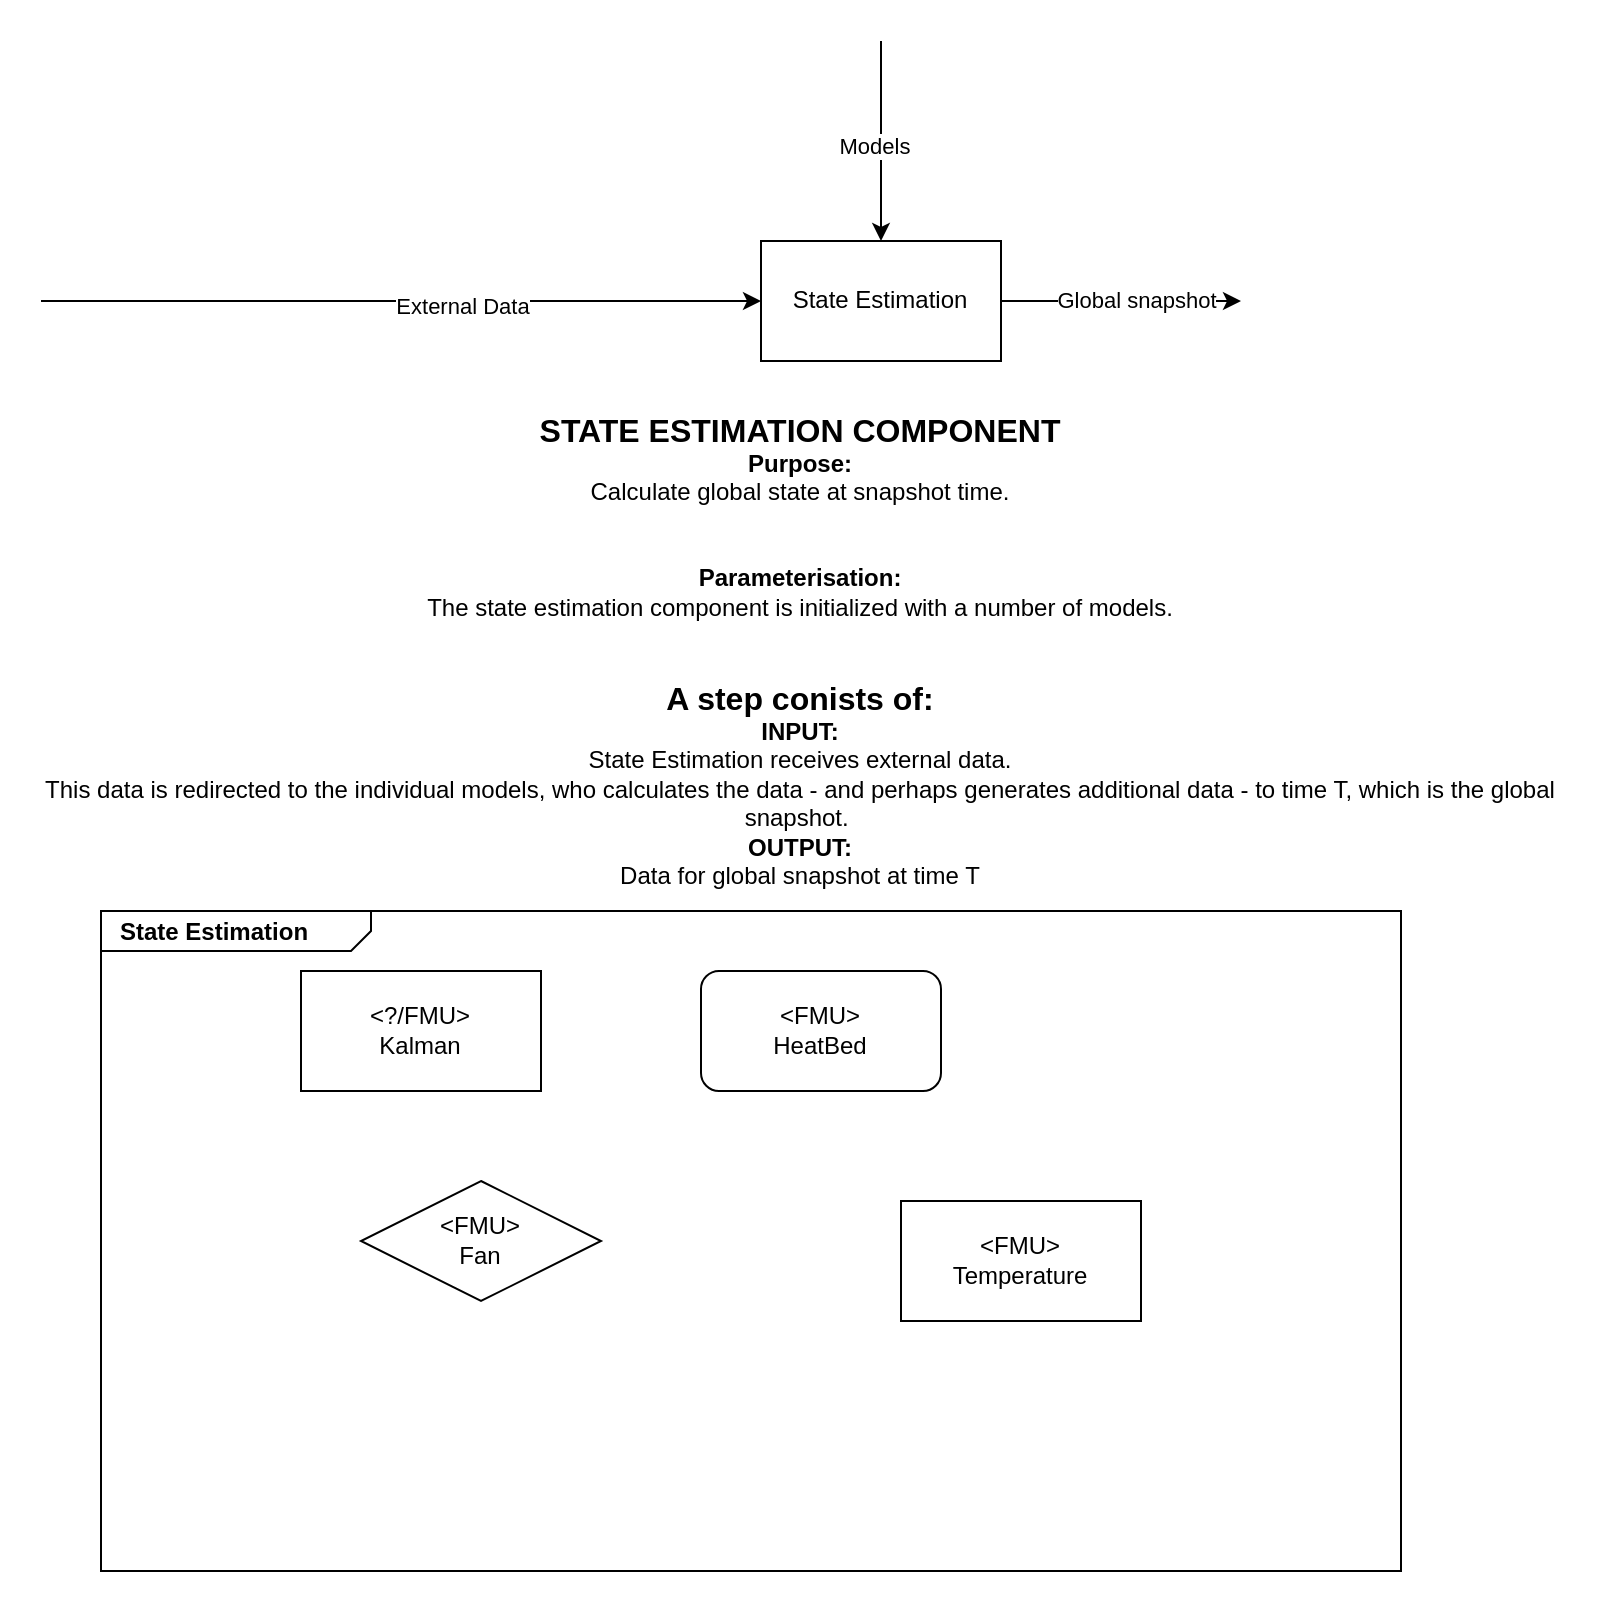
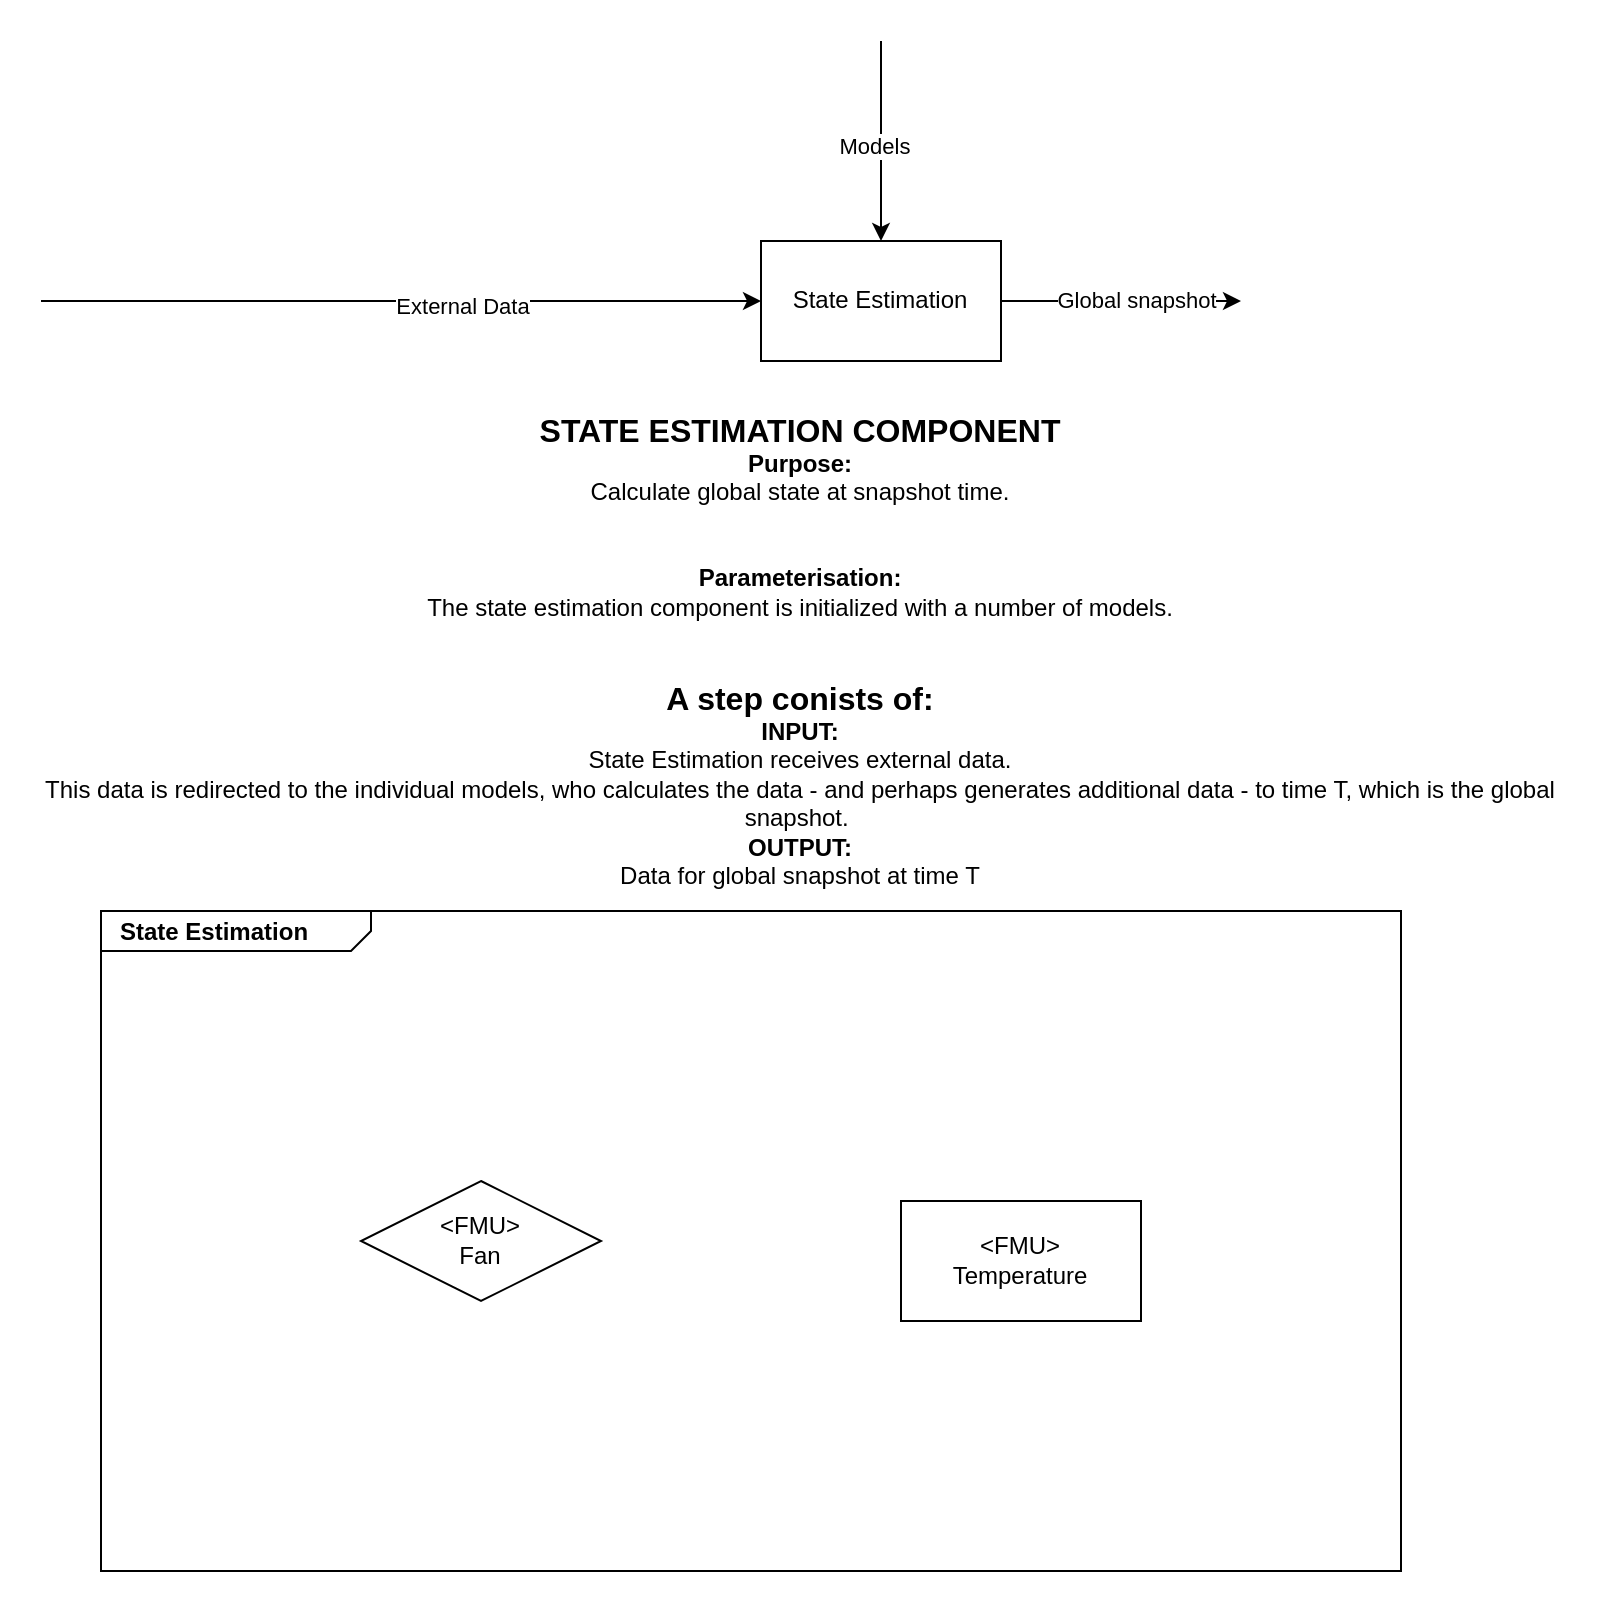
node "<?/FMU> Kalman": removed
node "<FMU> HeatBed": removed
